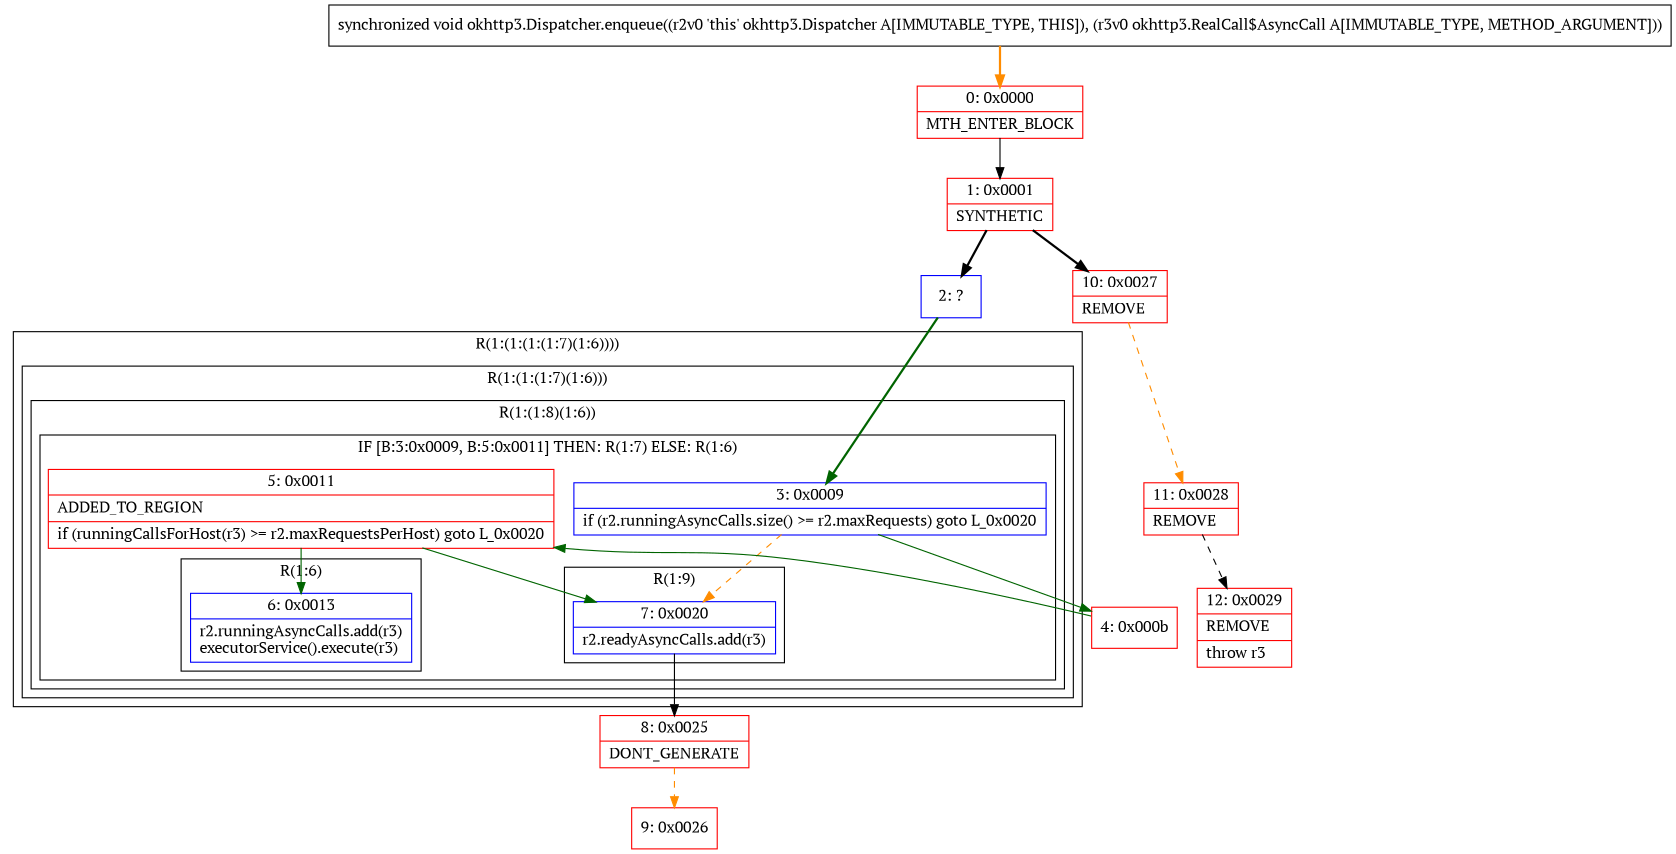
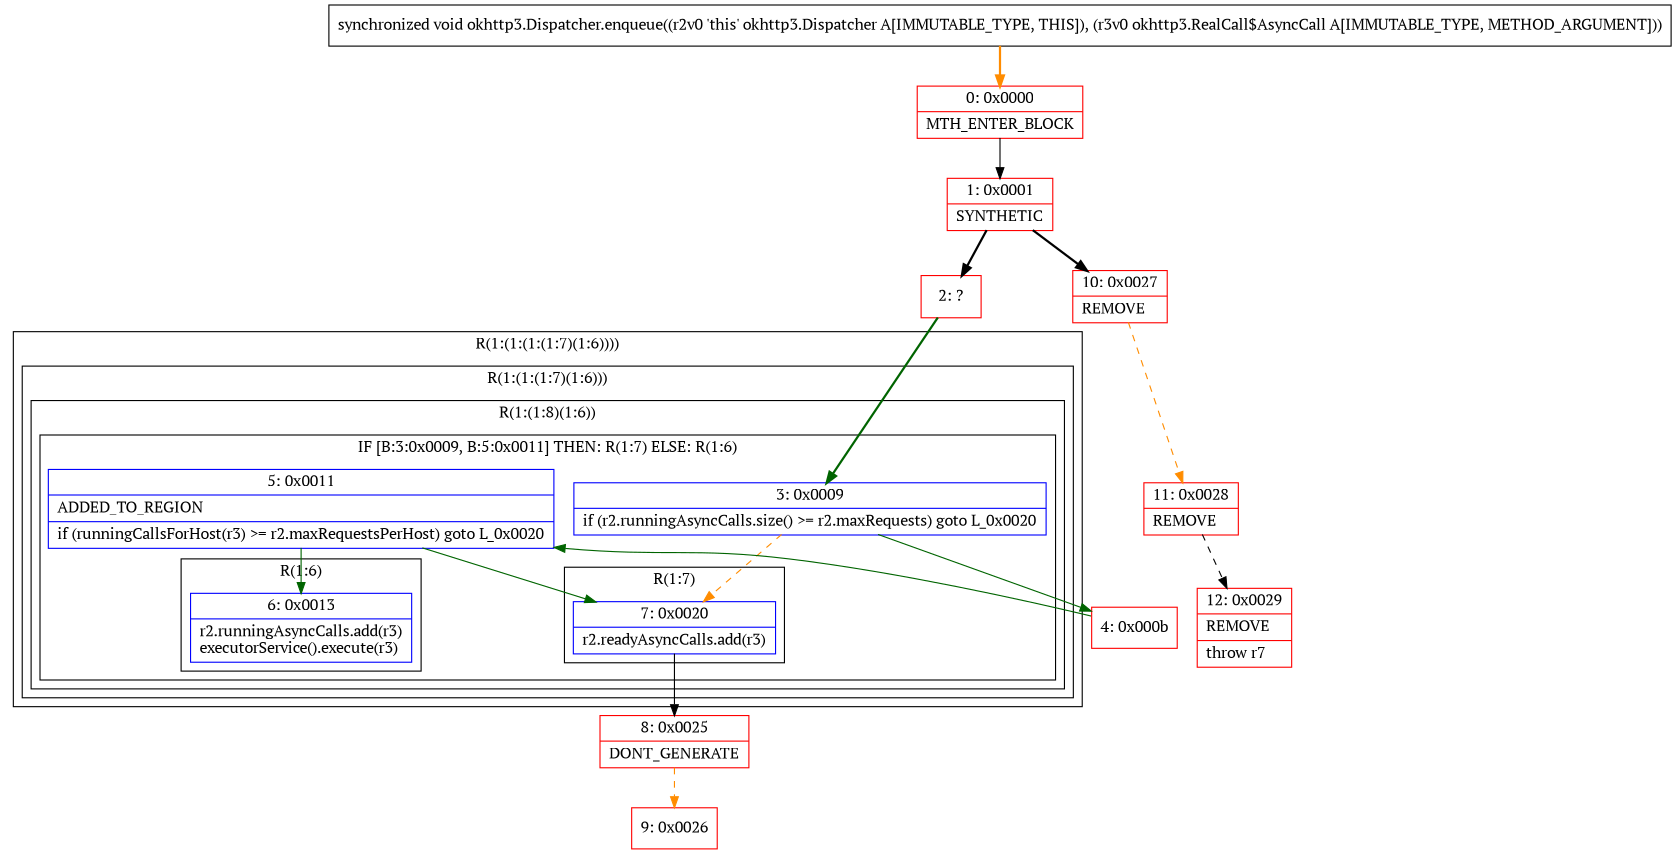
node "2: ?": color blue -> red
node "5: 0x0011": color red -> blue
cluster "R(1:9)": label "R(1:9)" -> "R(1:7)"
node "12: 0x0029": text "throw r3" -> "throw r7"
